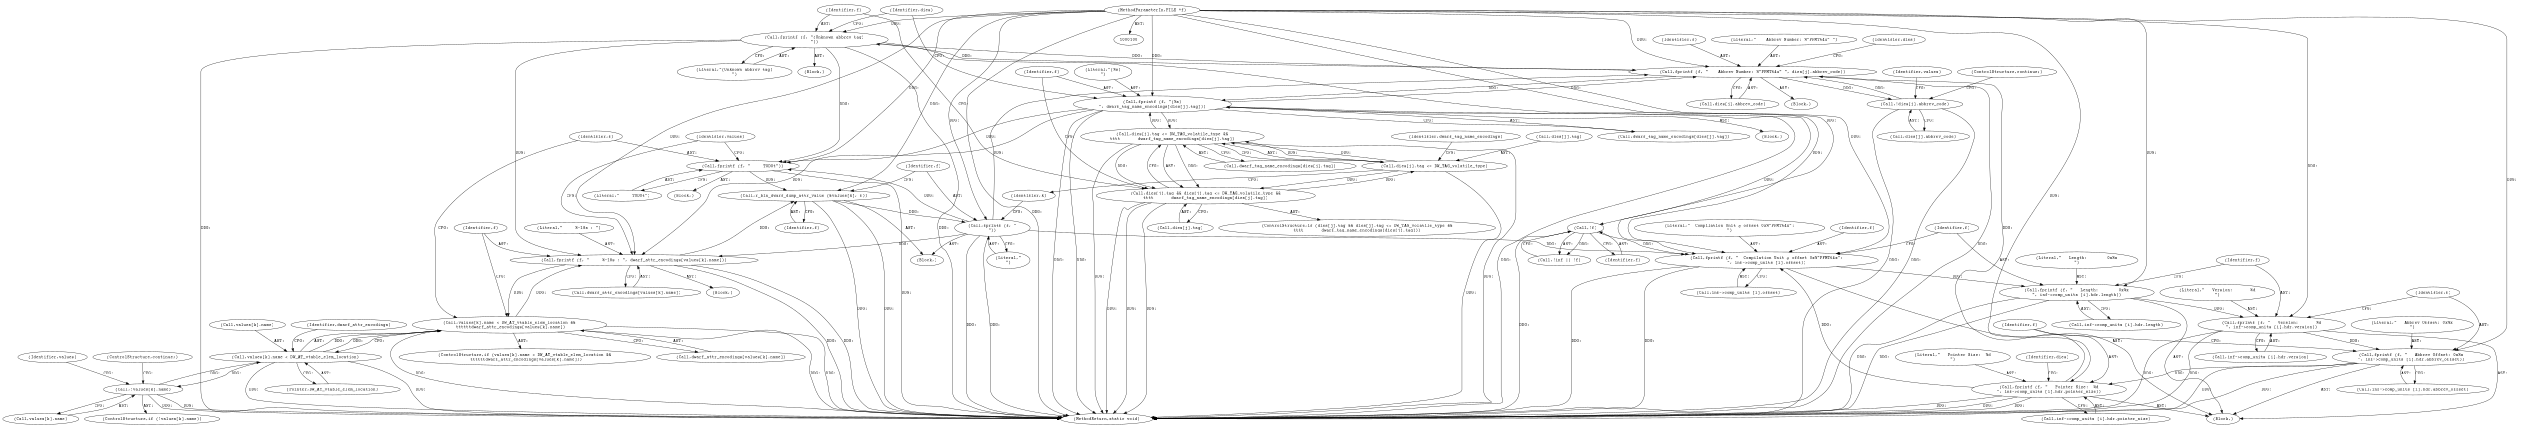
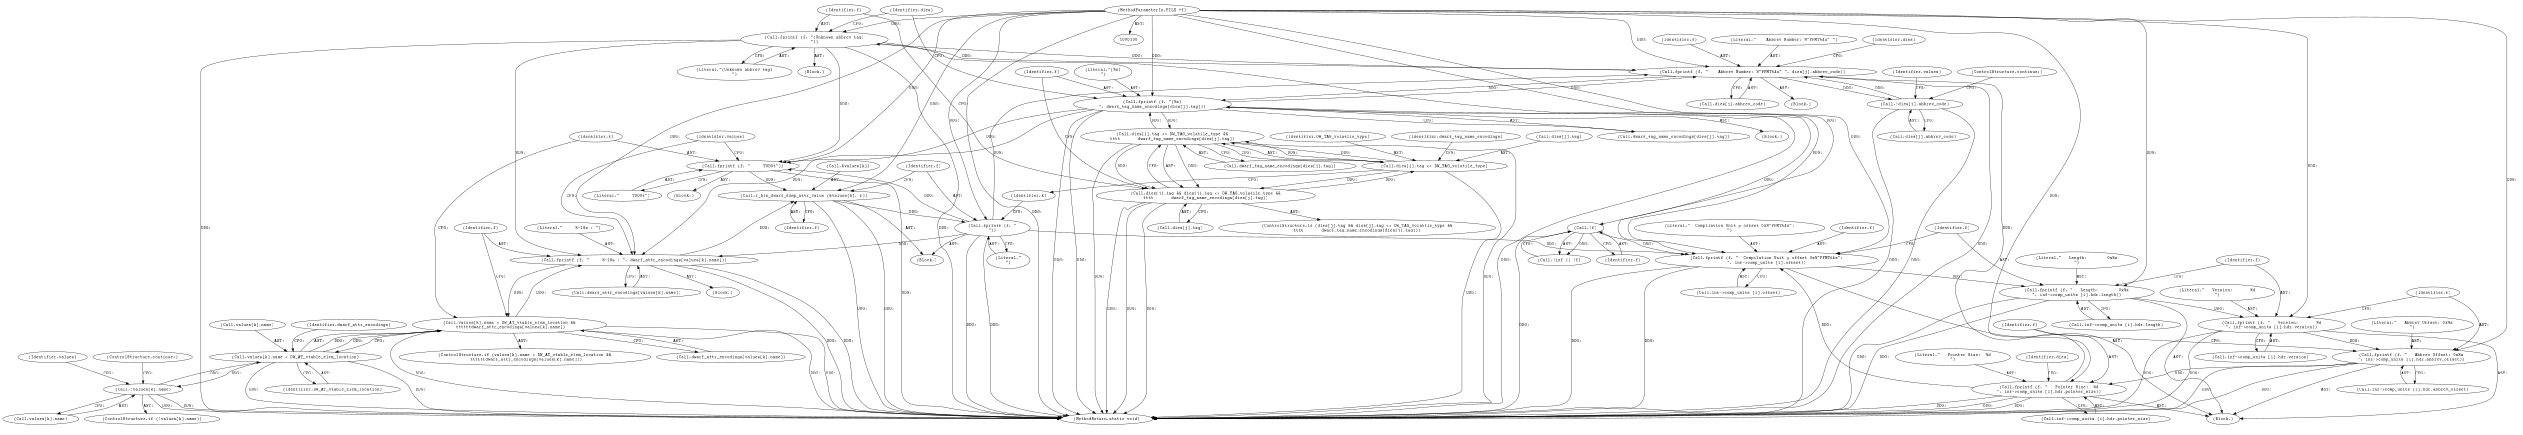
node "(Identifier,DW_TAG_volatile_type)": added
node "(Call,&values[k])": added
node "(Pointer,DW_AT_vtable_elem_location)": label "(Pointer,DW_AT_vtable_elem_location)" -> "(Identifier,DW_AT_vtable_elem_location)"
